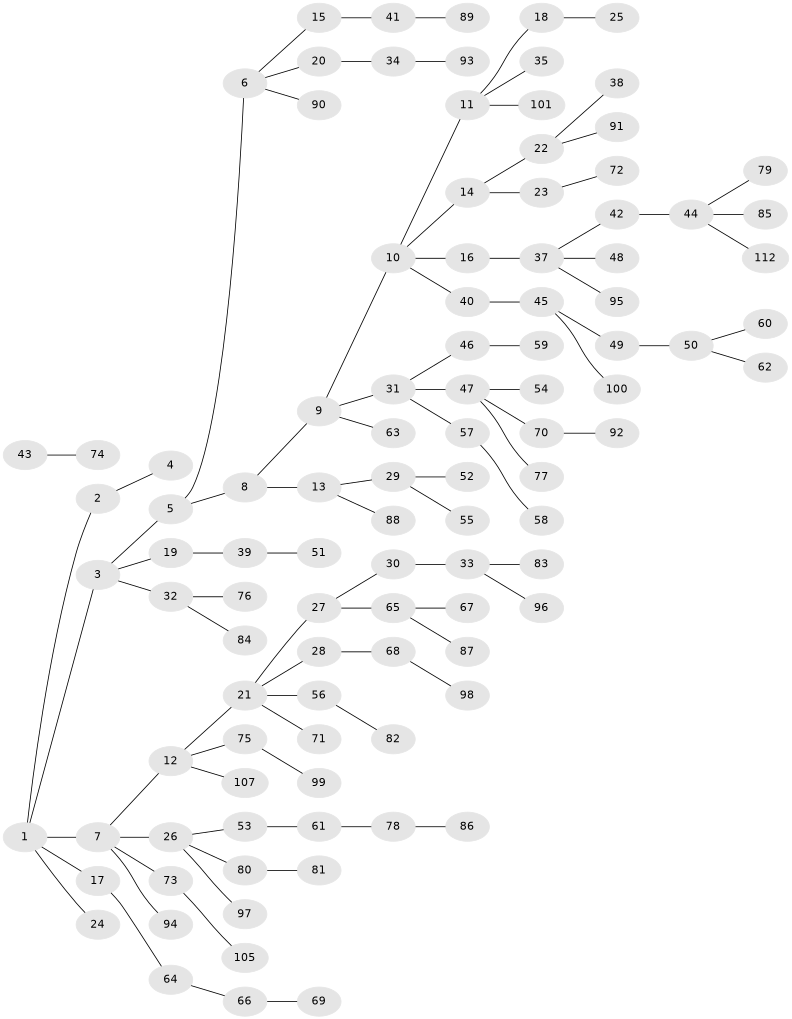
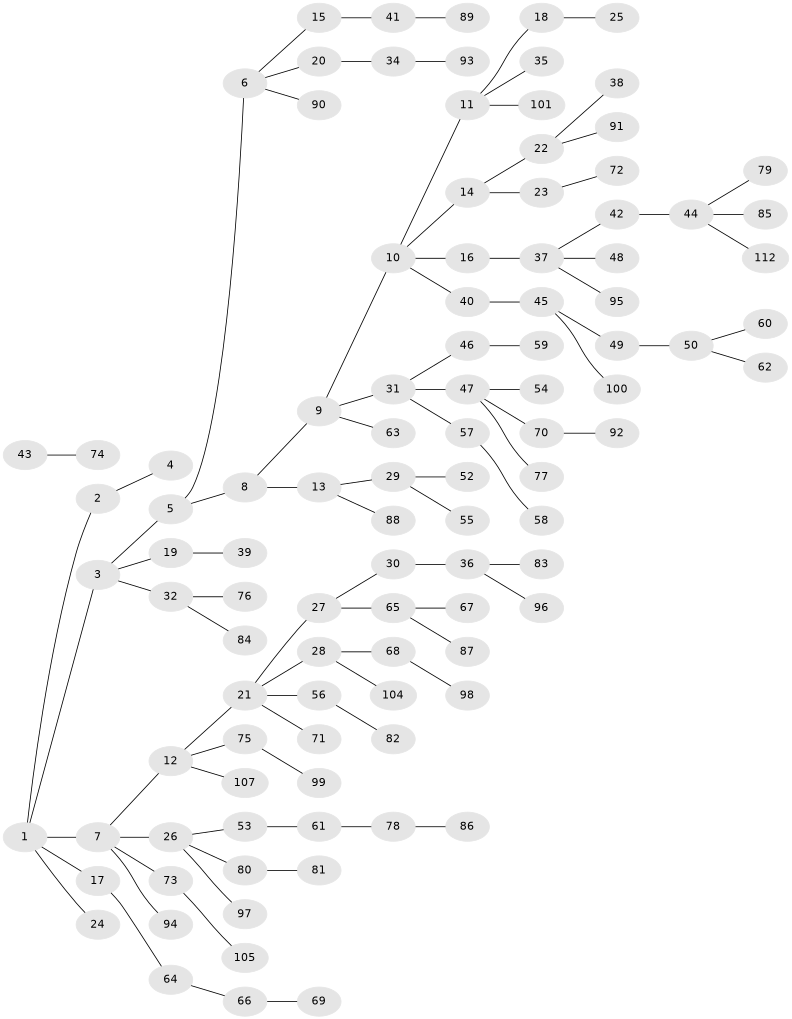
node "51": removed
node "33": label "33" -> "36"
node "104": added
